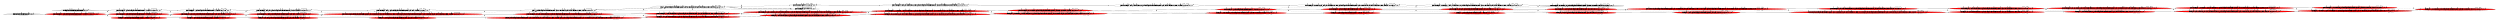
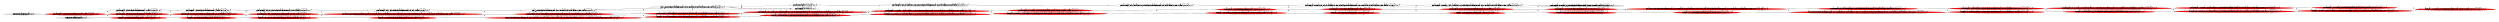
node "testFixAuthorLastNameFirstCommasNoComma['0', '0', '1']": removed
node "testFixAuthorFirstNameFirstCommas['0', '1', '0']": added
